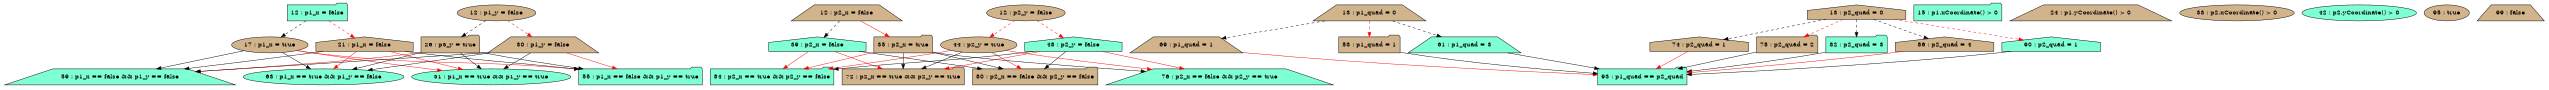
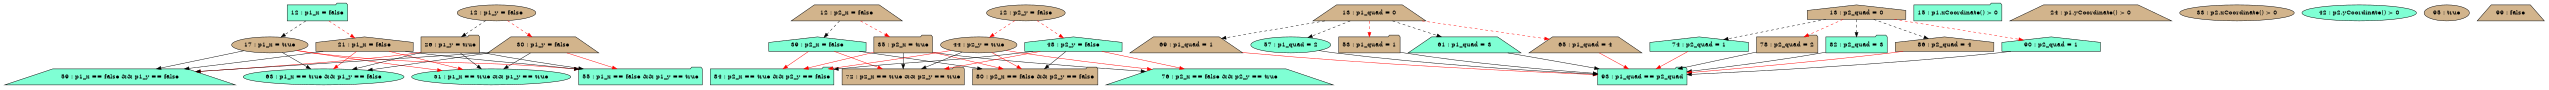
edge "12 : p2_x = false" -> "35 : p2_x = true": style solid -> dashed
node "26 : p5_y = true": label "26 : p5_y = true" -> "26 : p1_y = true"
node "57 : p1_quad = 2": added
node "65 : p1_quad = 4": added
node "74 : p2_quad = 1": fillcolor tan -> aquamarine
edge "35 : p2_x = true" -> "80 : p2_x == false && p2_y == false": color black -> red
